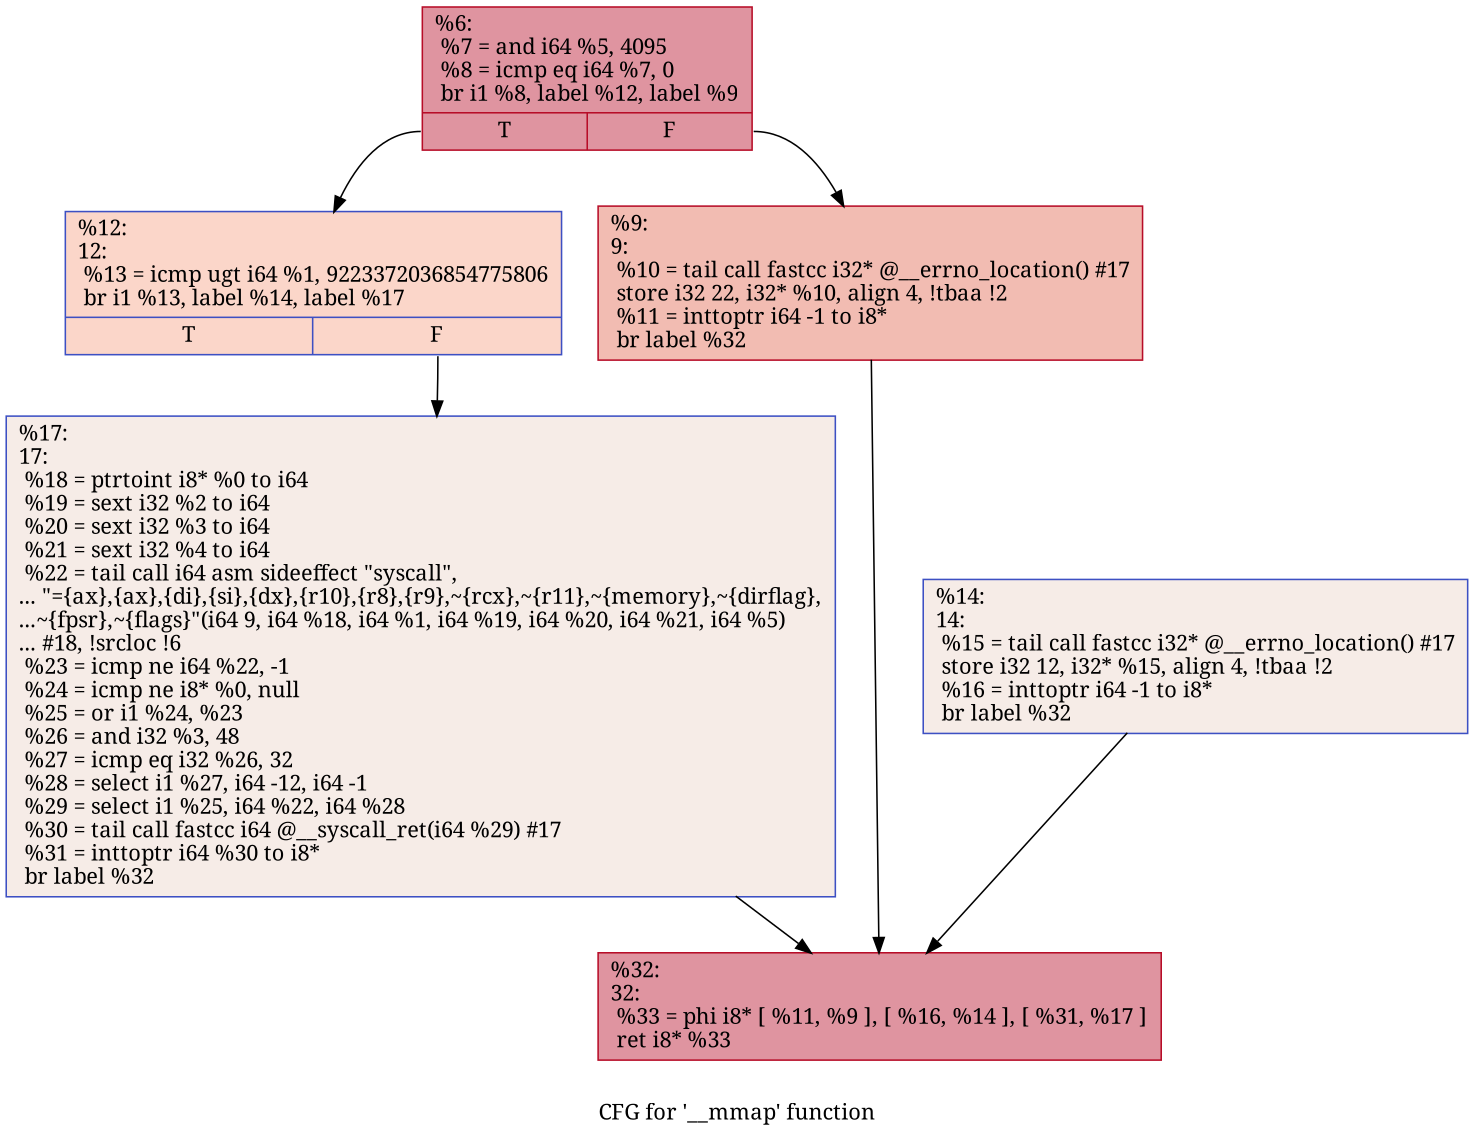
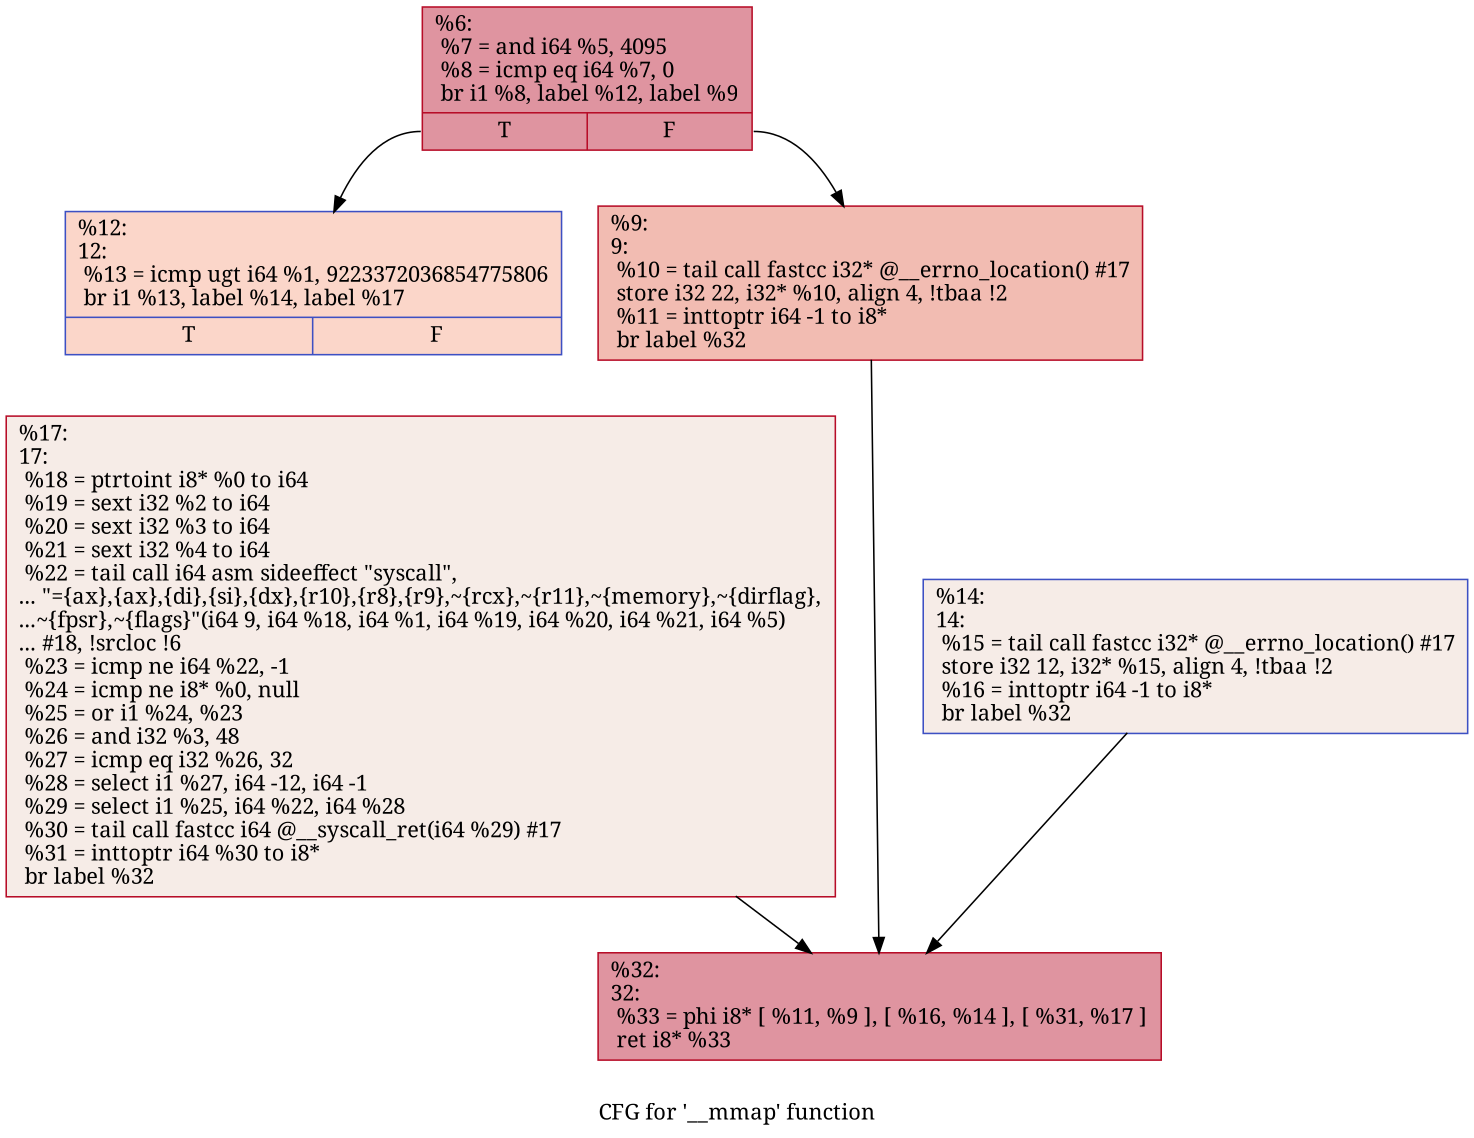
edge "%12:" -> "%17:": removed
node "%17:": color #3d50c3ff -> #b70d28ff
